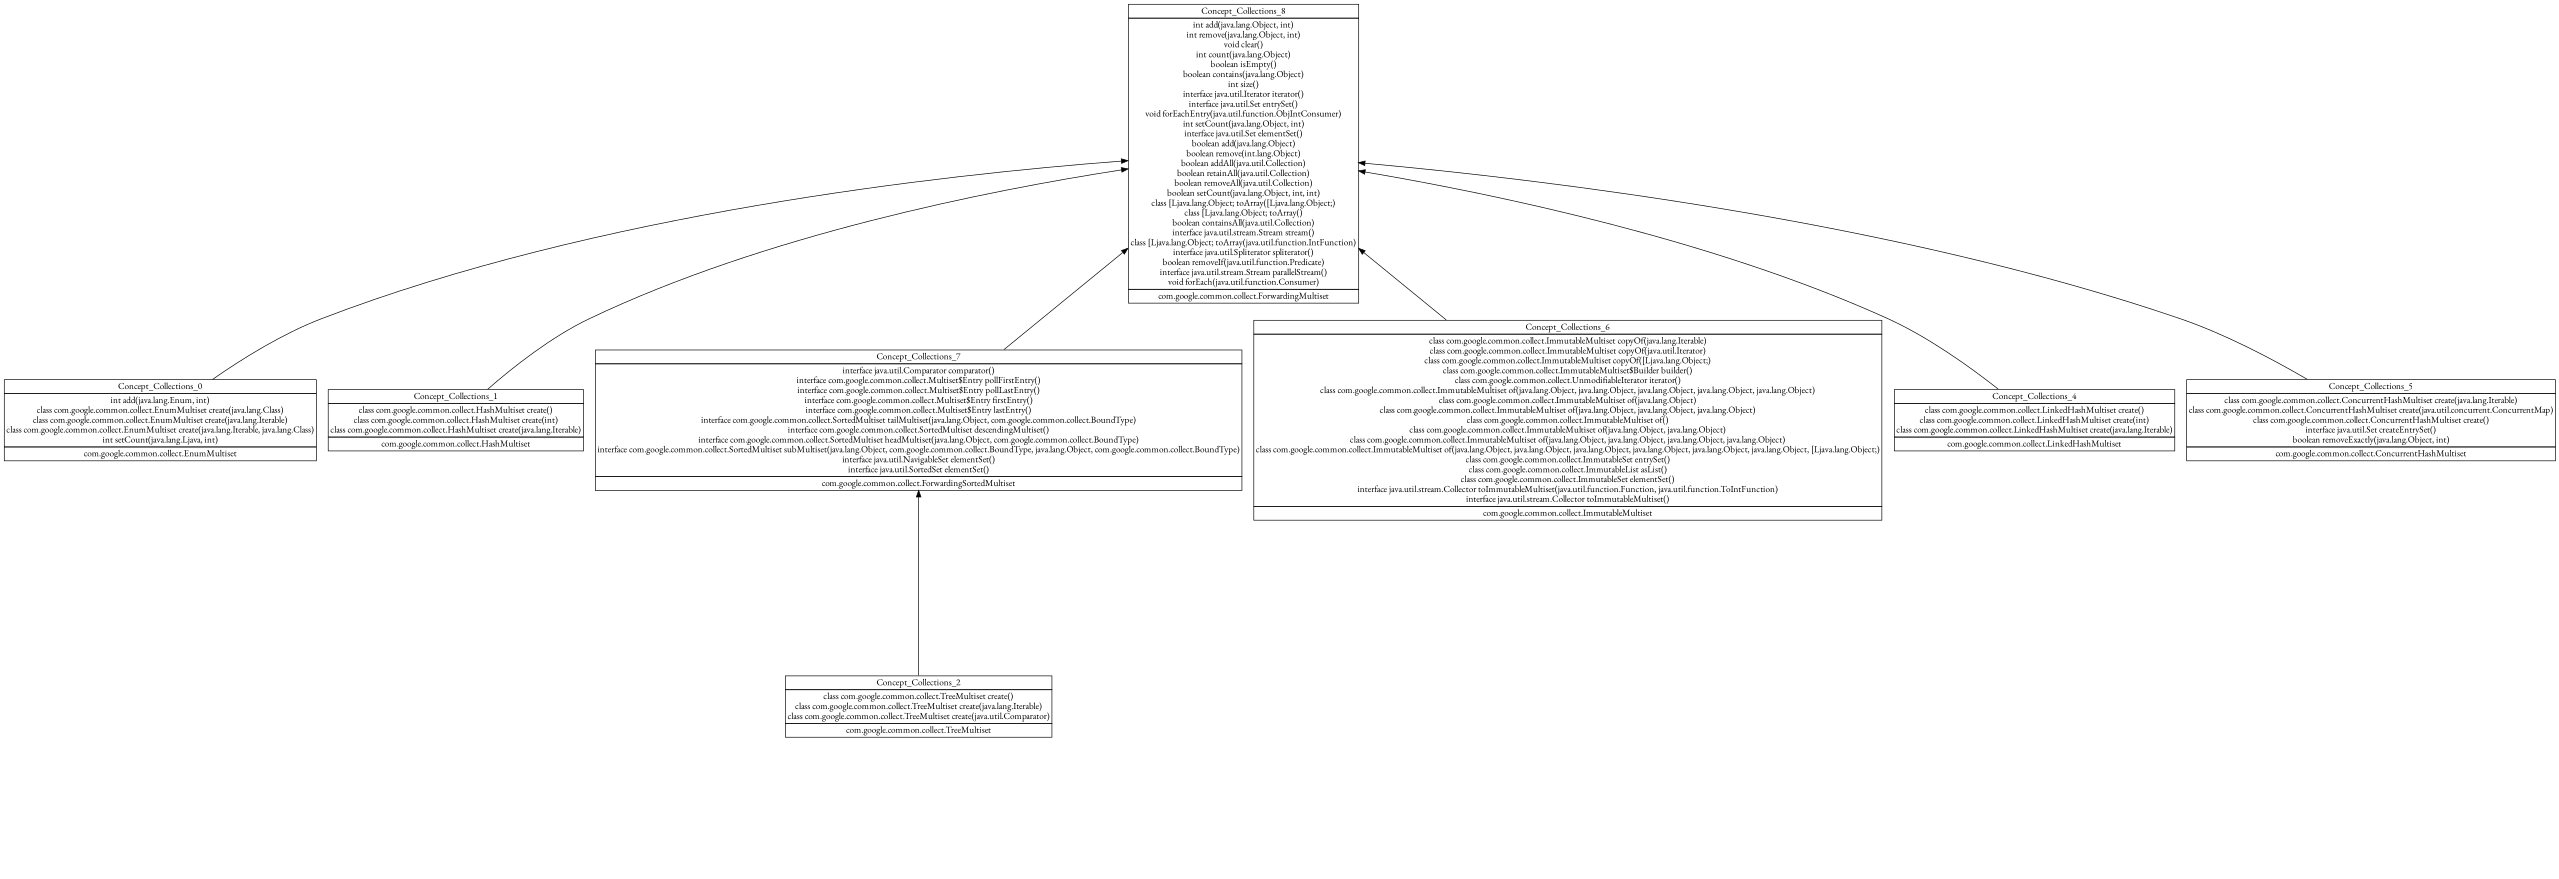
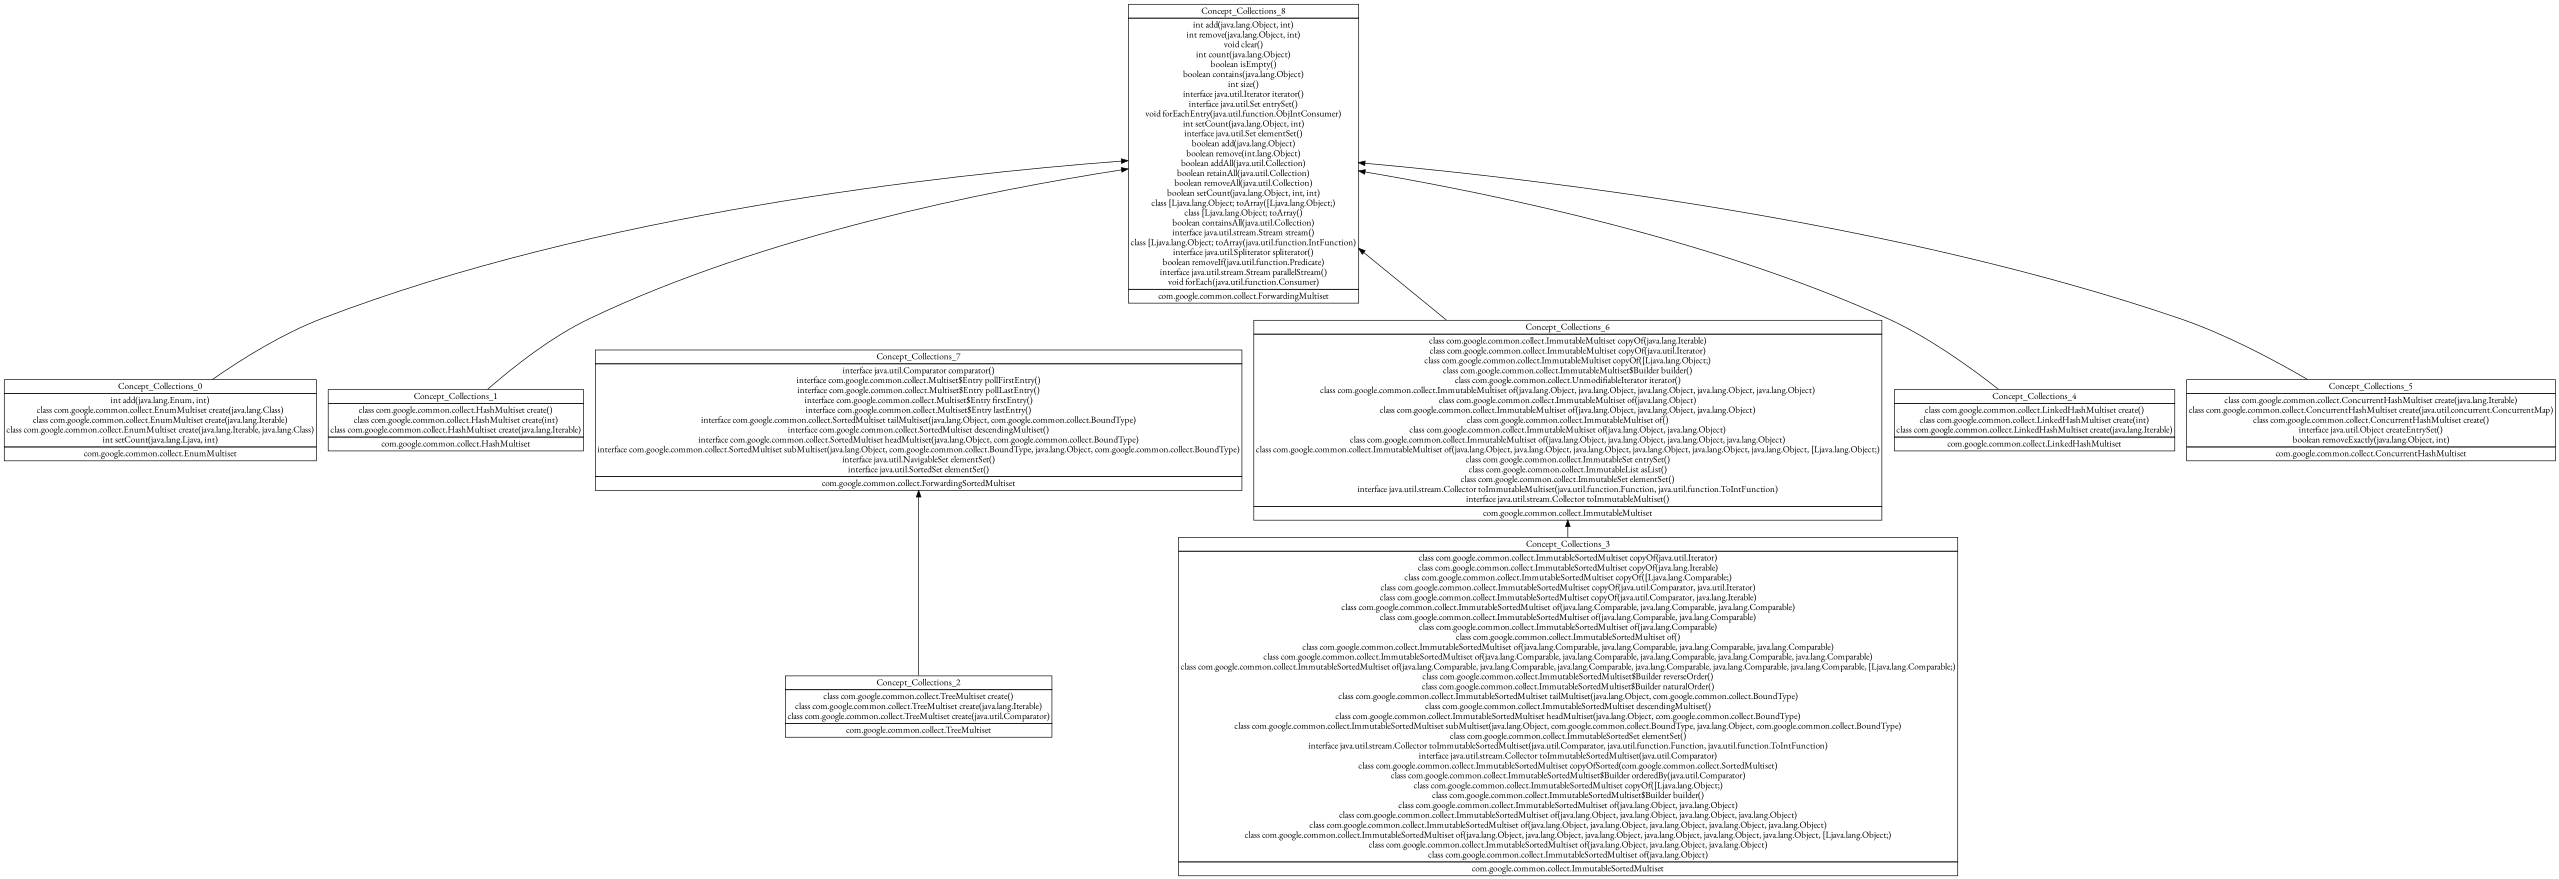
edge "Concept_Collections_7" -> "Concept_Collections_8": removed
node "Concept_Collections_5": text "interface java.util.Set createEntrySet()" -> "interface java.util.Object createEntrySet()"
node "Concept_Collections_3": added
